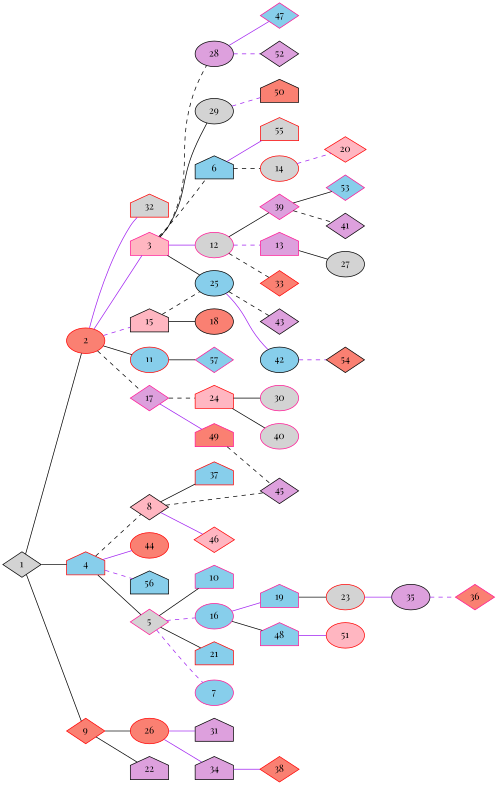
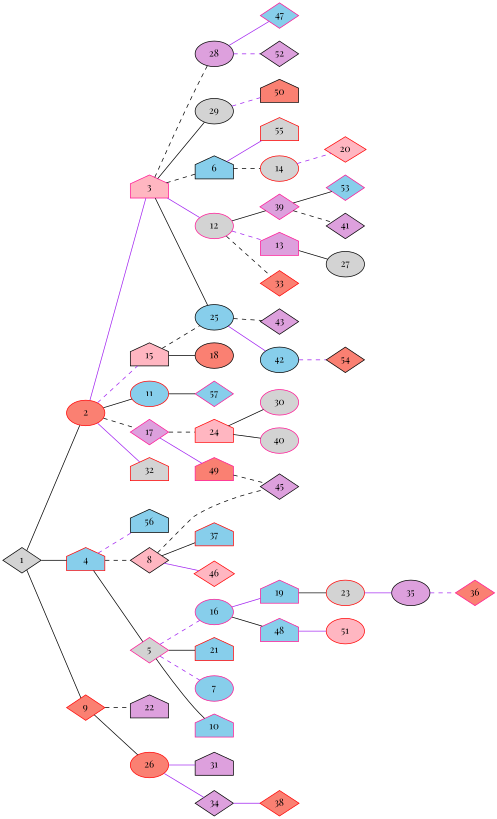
node "44": removed
edge "9" -- "22": style solid -> dashed
node "34": shape house -> diamond
